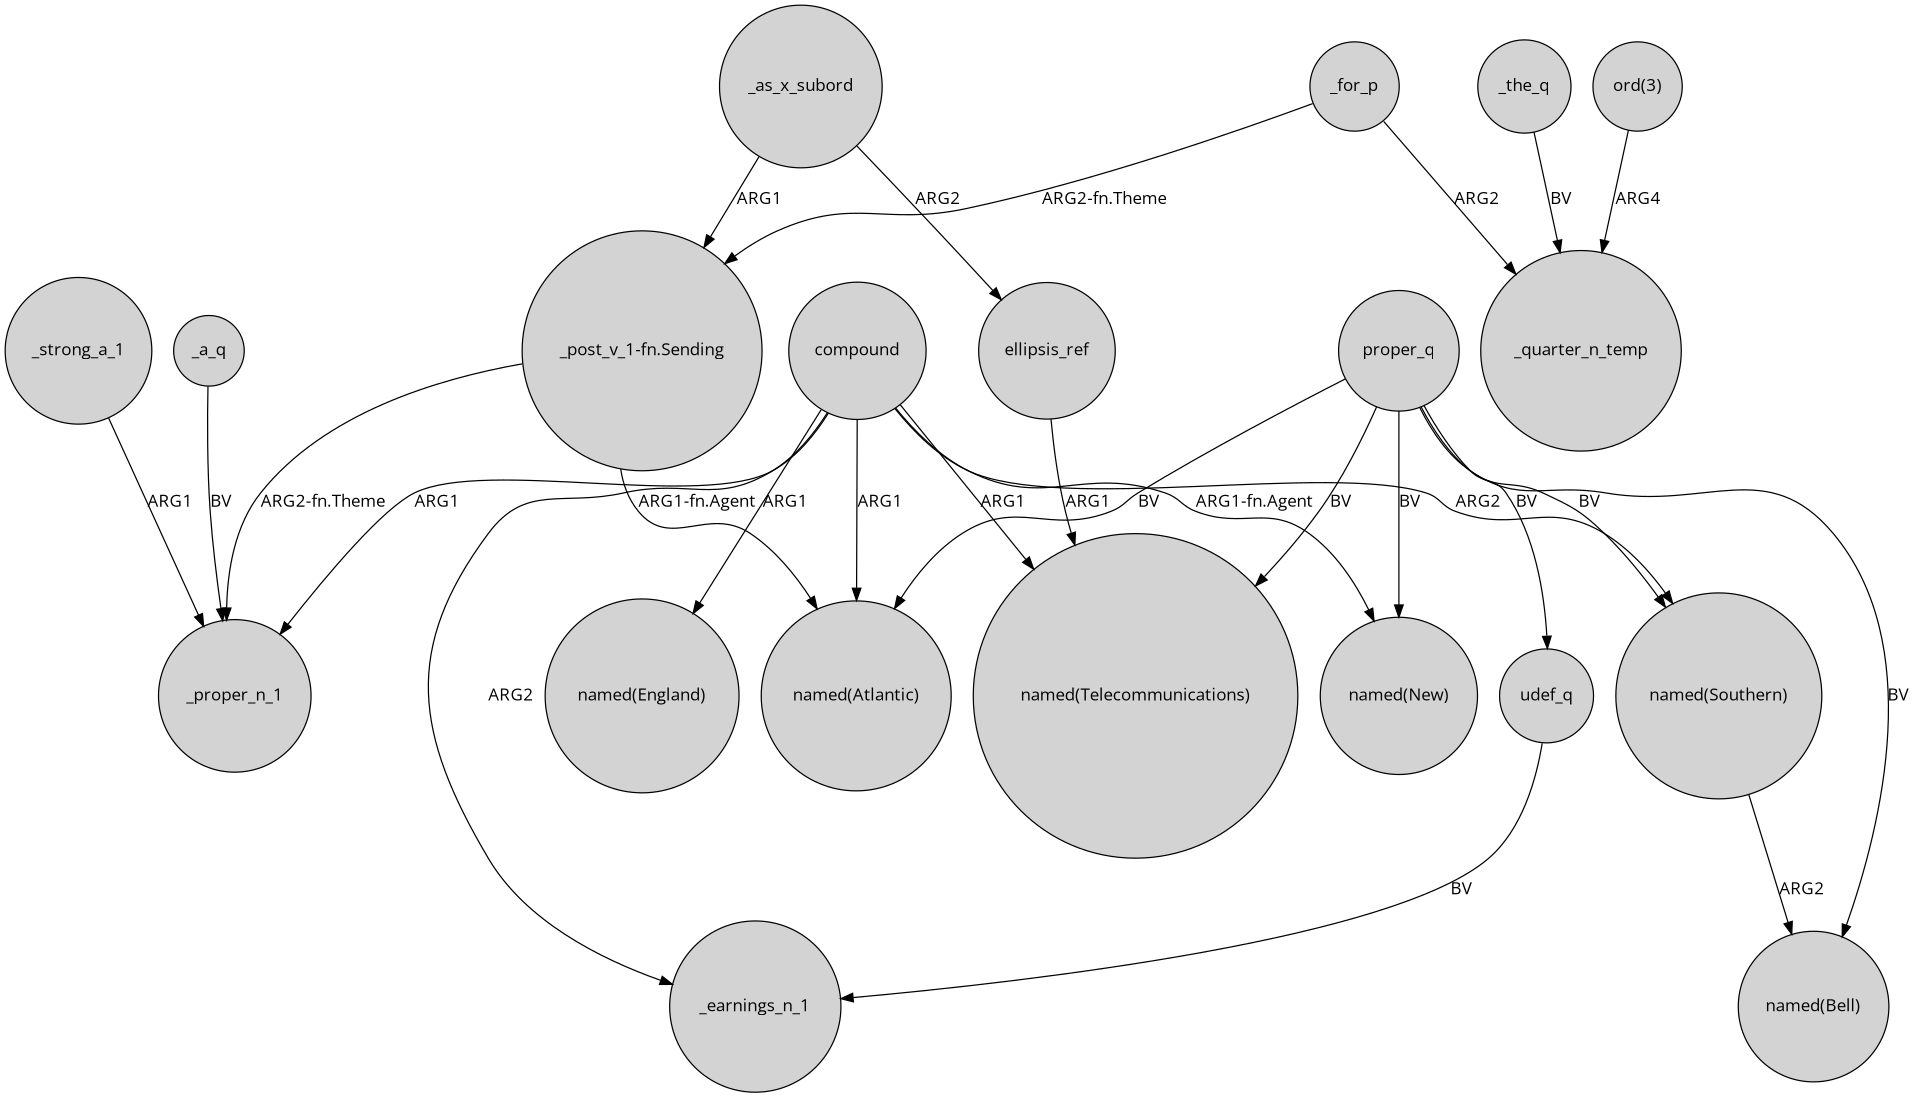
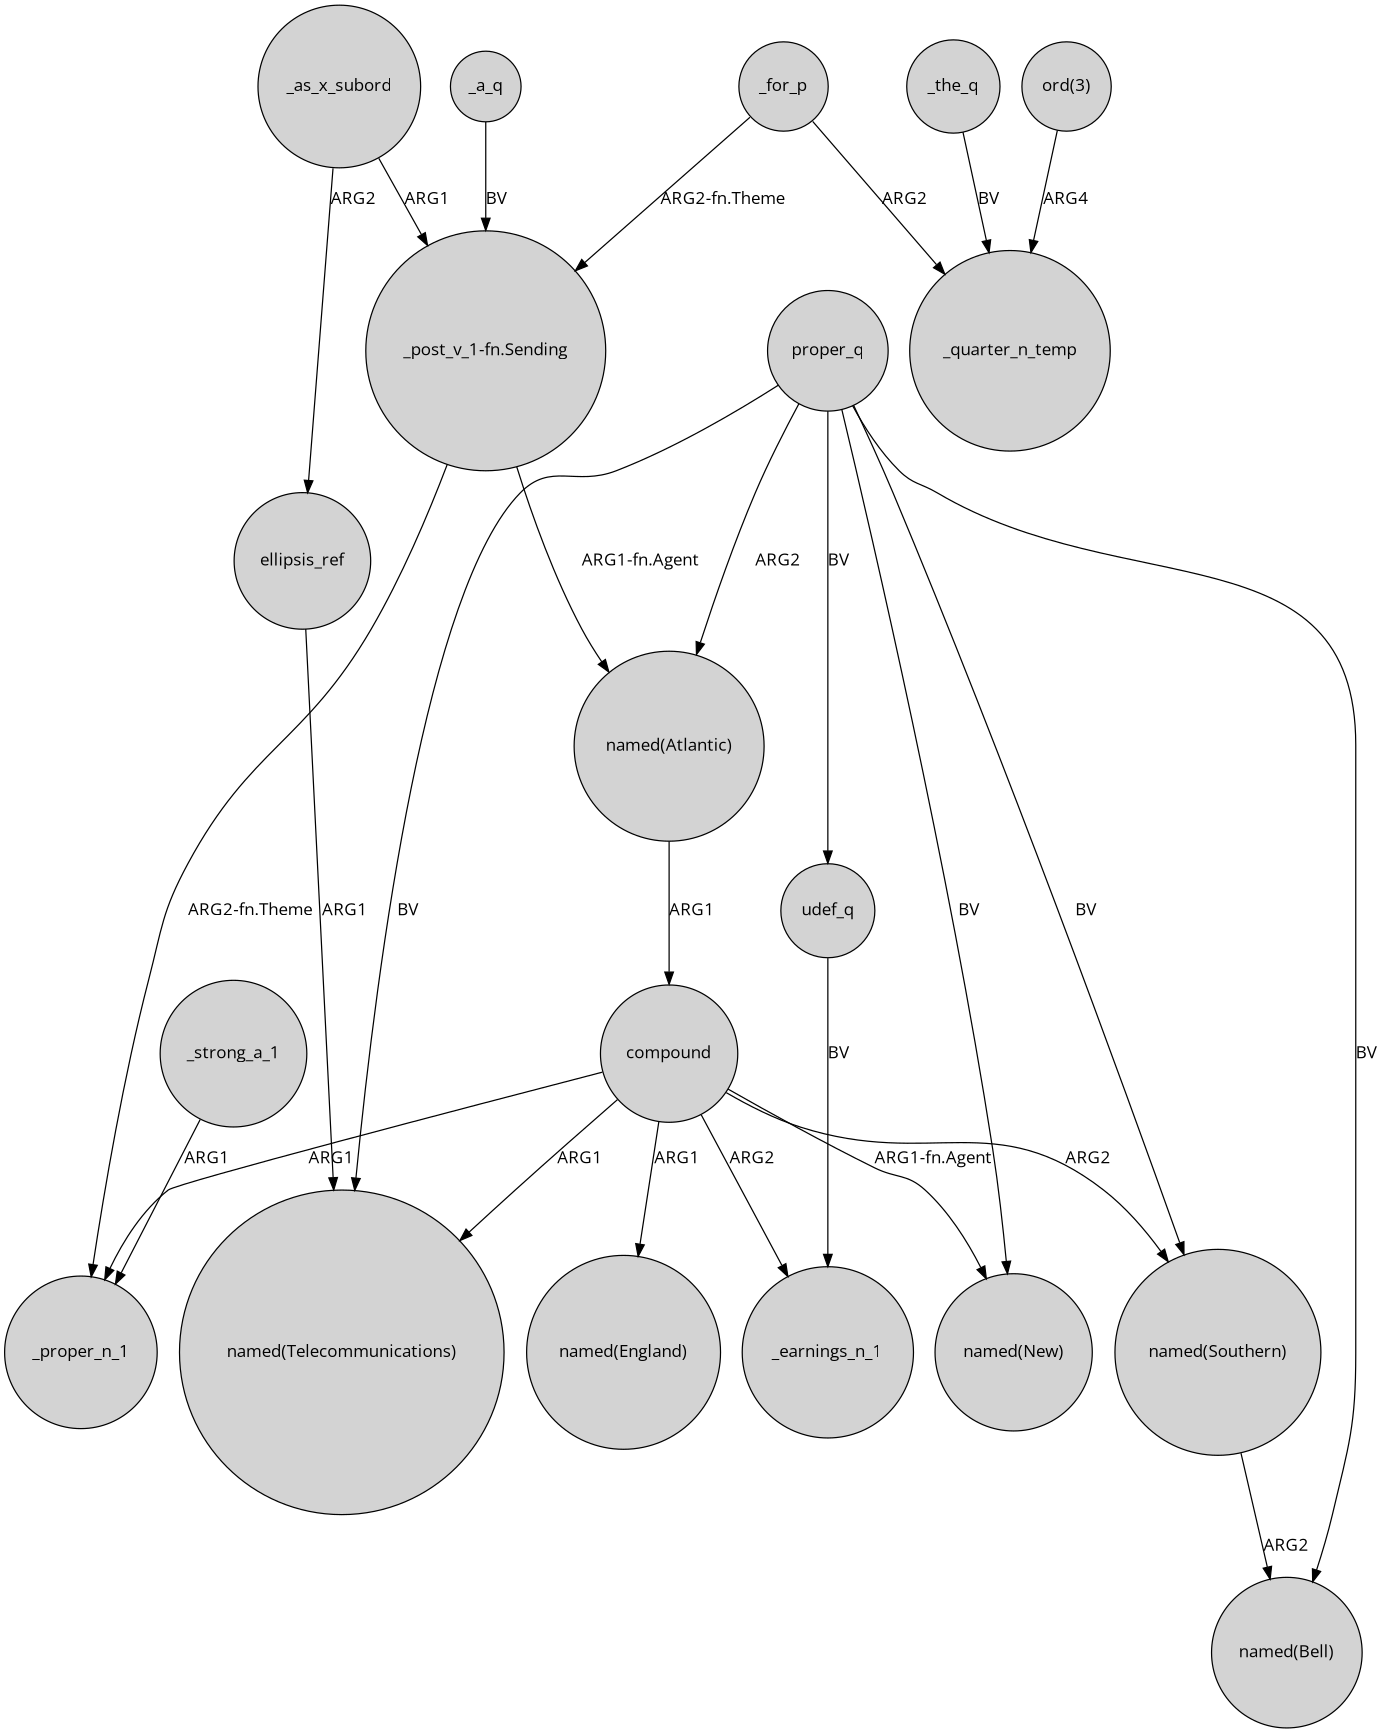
edge "_a_q" -> "_proper_n_1": now "_a_q" -> "_post_v_1-fn.Sending"
edge "proper_q" -> "named(Atlantic)": label "BV" -> "ARG2"
edge "compound" -> "named(Atlantic)": reversed
